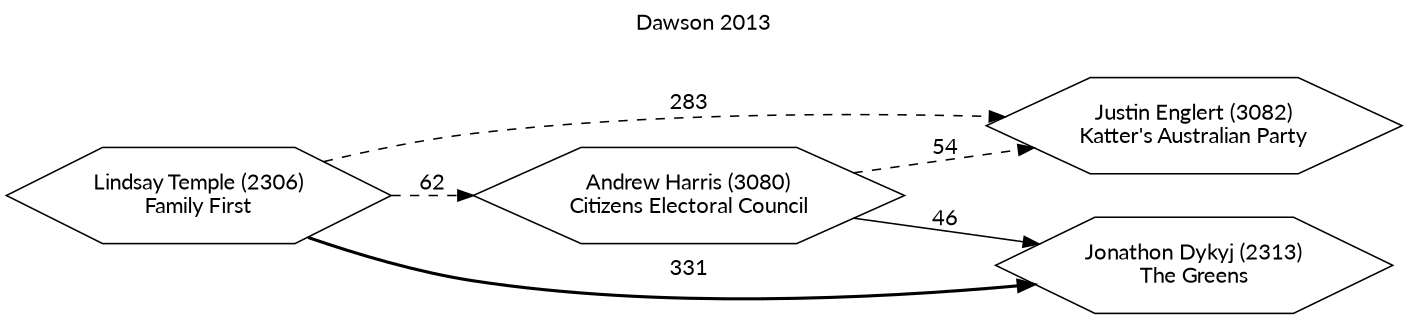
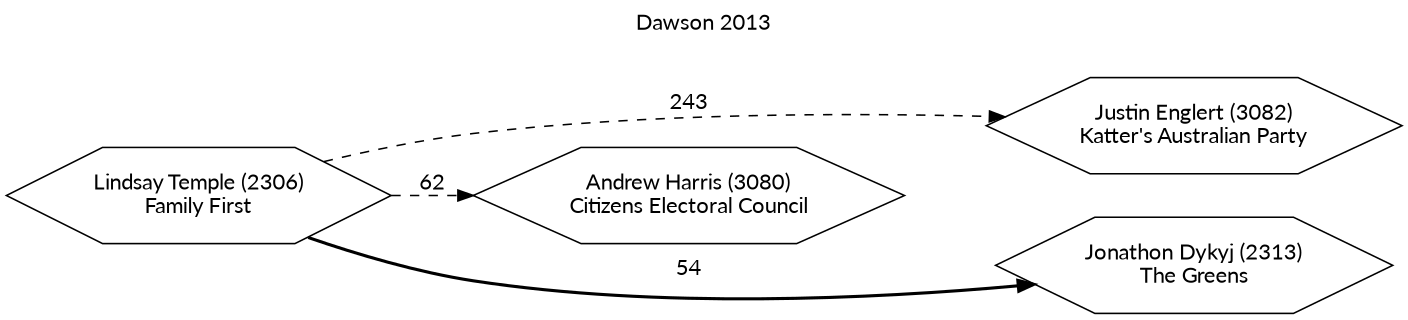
edge "Lindsay Temple (2306) Family First" -> "Justin Englert (3082) Katter's Australian Party": label "283" -> "243"
edge "Andrew Harris (3080) Citizens Electoral Council" -> "Justin Englert (3082) Katter's Australian Party": removed, label "54"
edge "Andrew Harris (3080) Citizens Electoral Council" -> "Jonathon Dykyj (2313) The Greens": removed, label "46"
edge "Lindsay Temple (2306) Family First" -> "Jonathon Dykyj (2313) The Greens": label "331" -> "54"
